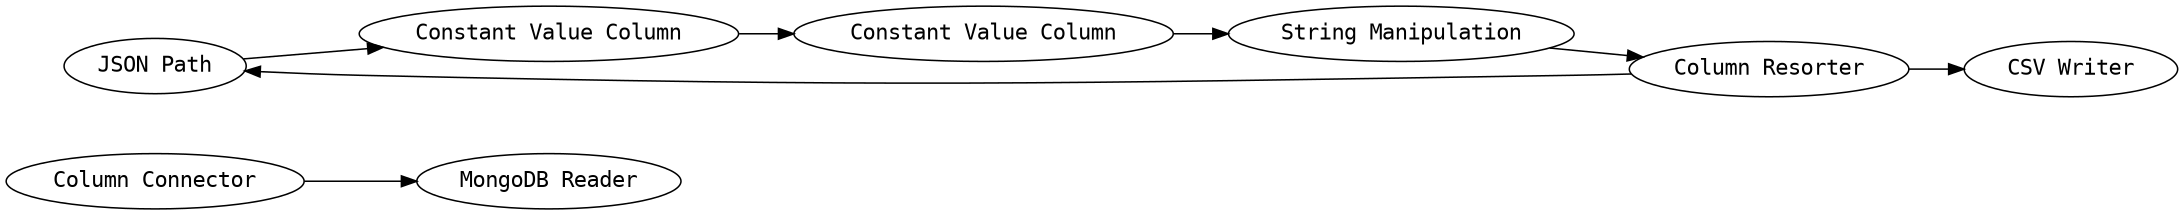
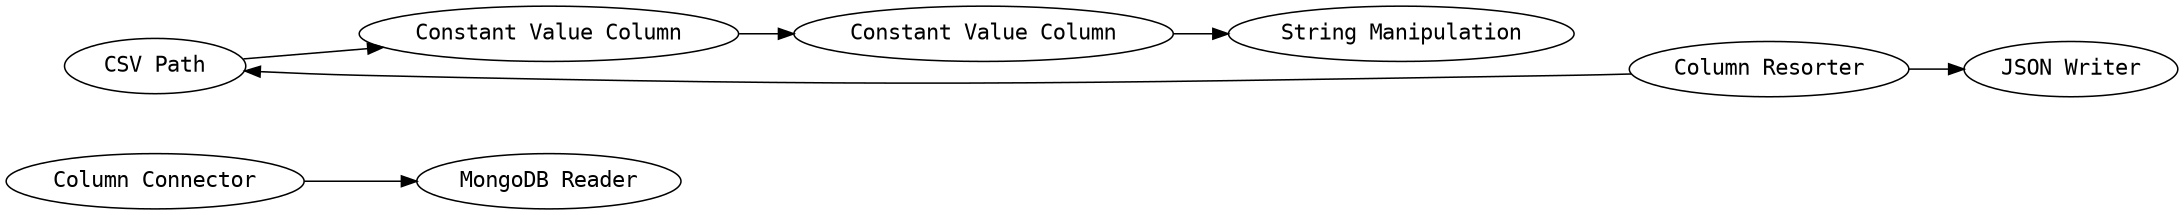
edge "String Manipulation" -> "Column Resorter": removed
node "JSON Path": label "JSON Path" -> "CSV Path"
node "CSV Writer": label "CSV Writer" -> "JSON Writer"
